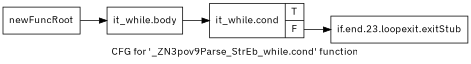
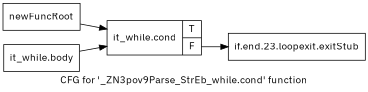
edge "newFuncRoot" -> "it_while.body": now "newFuncRoot" -> "it_while.cond"
